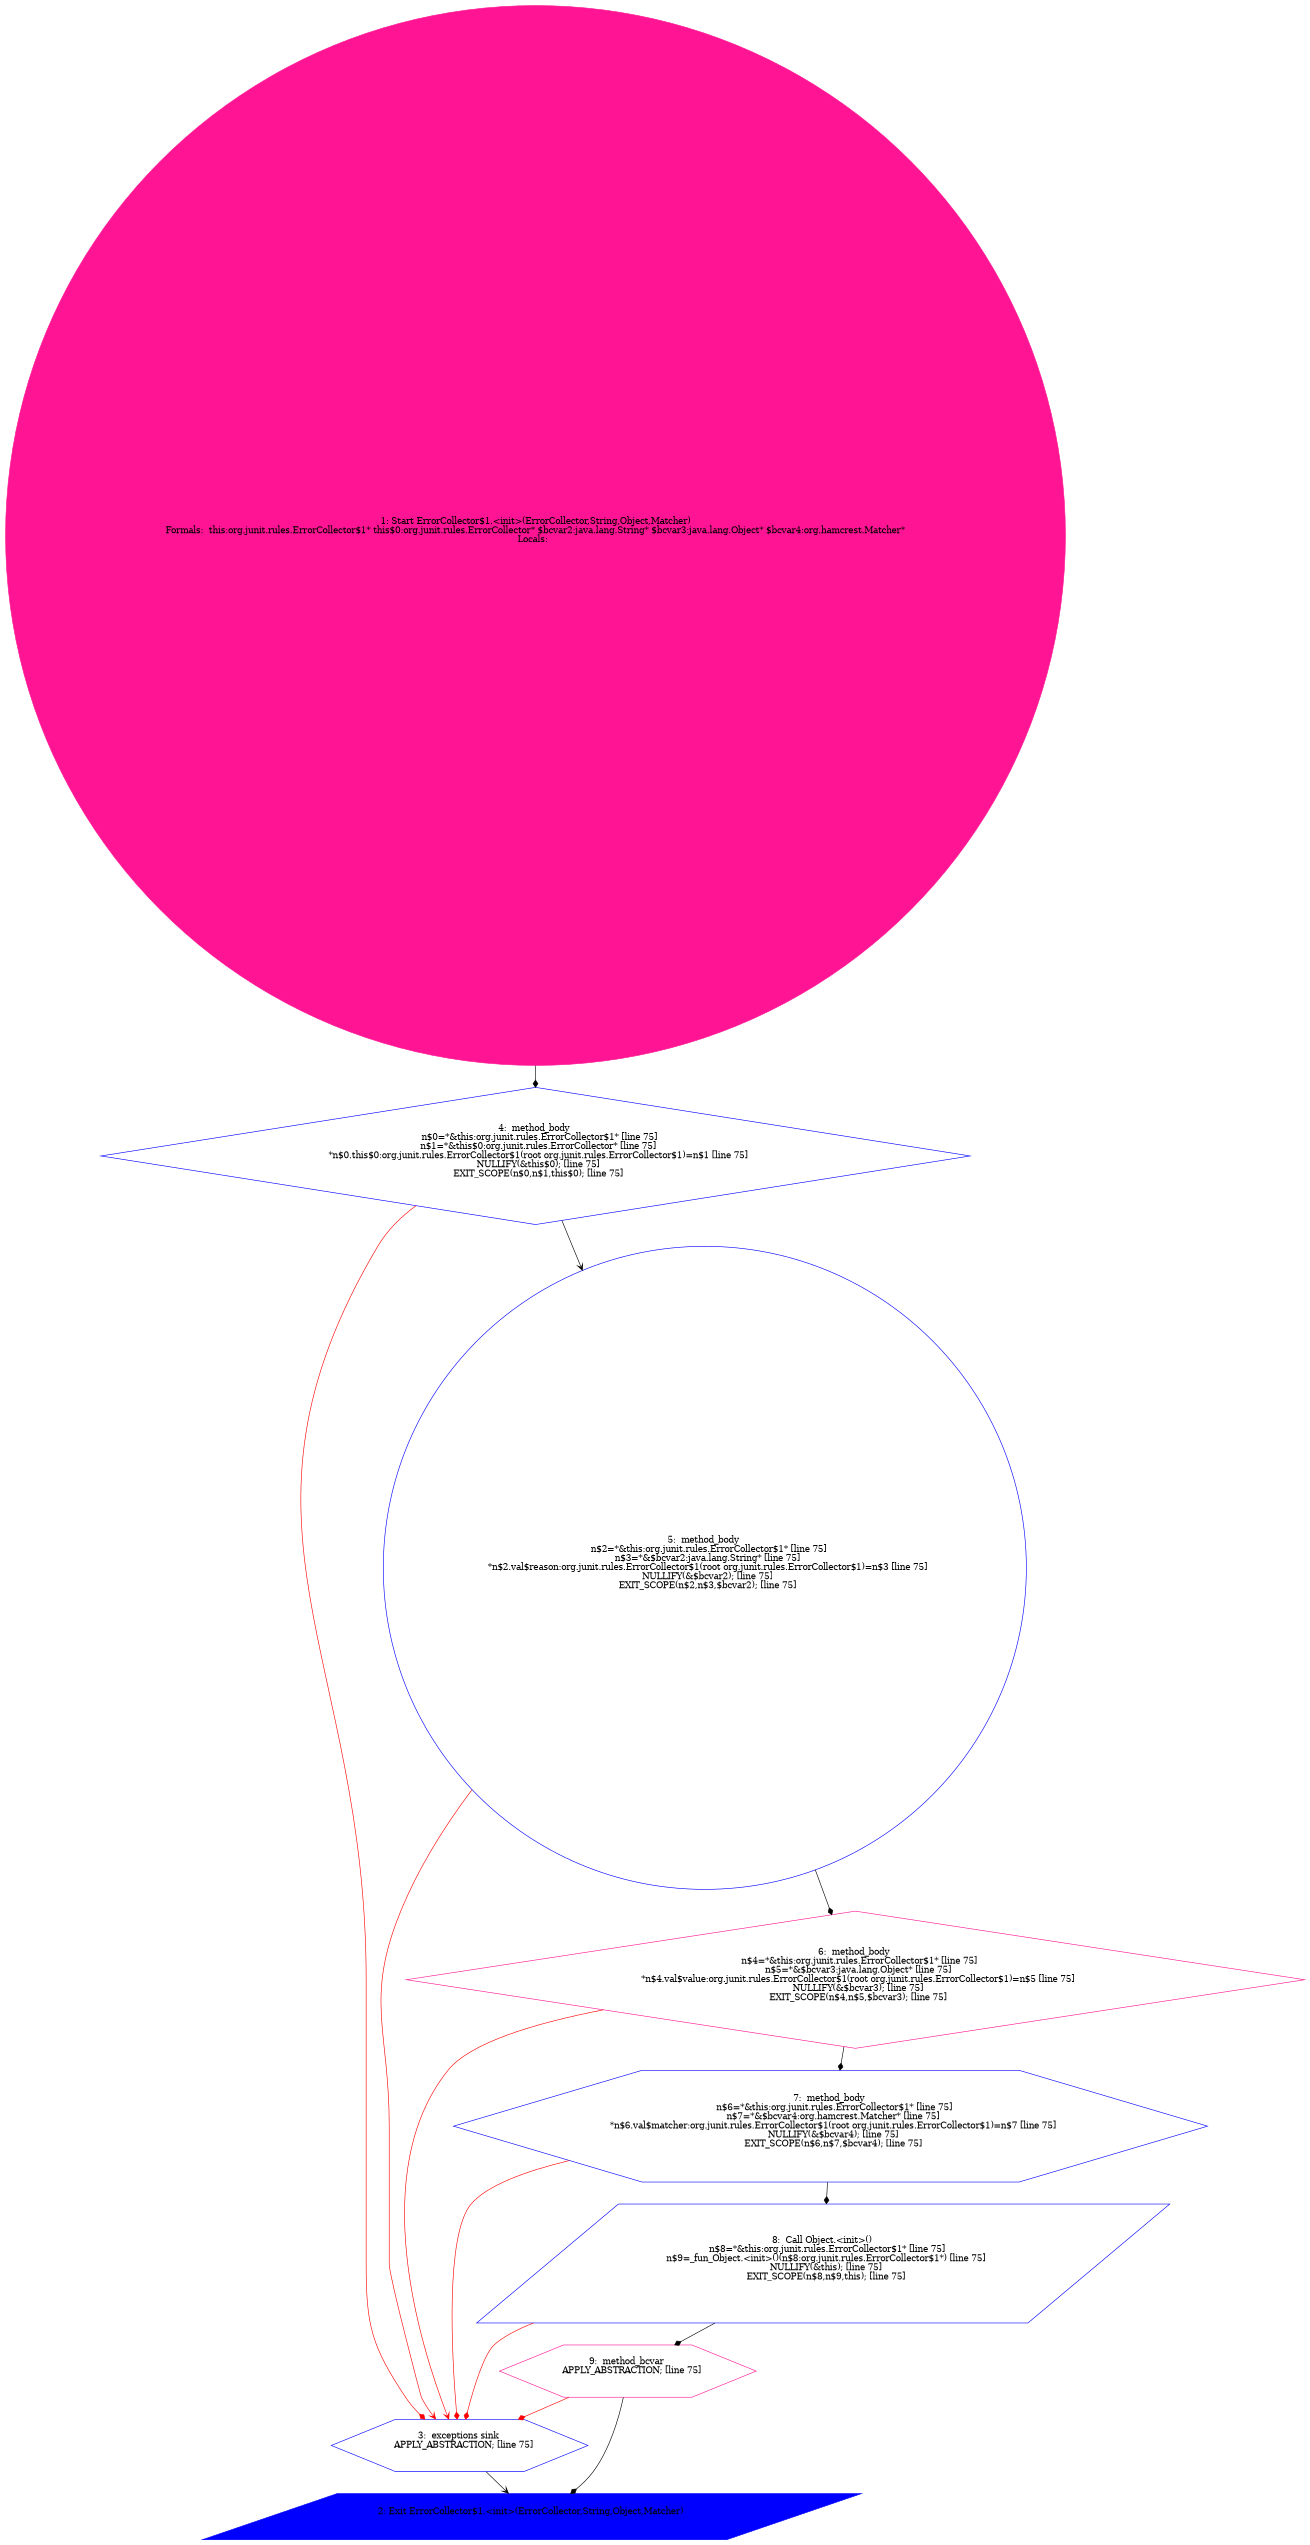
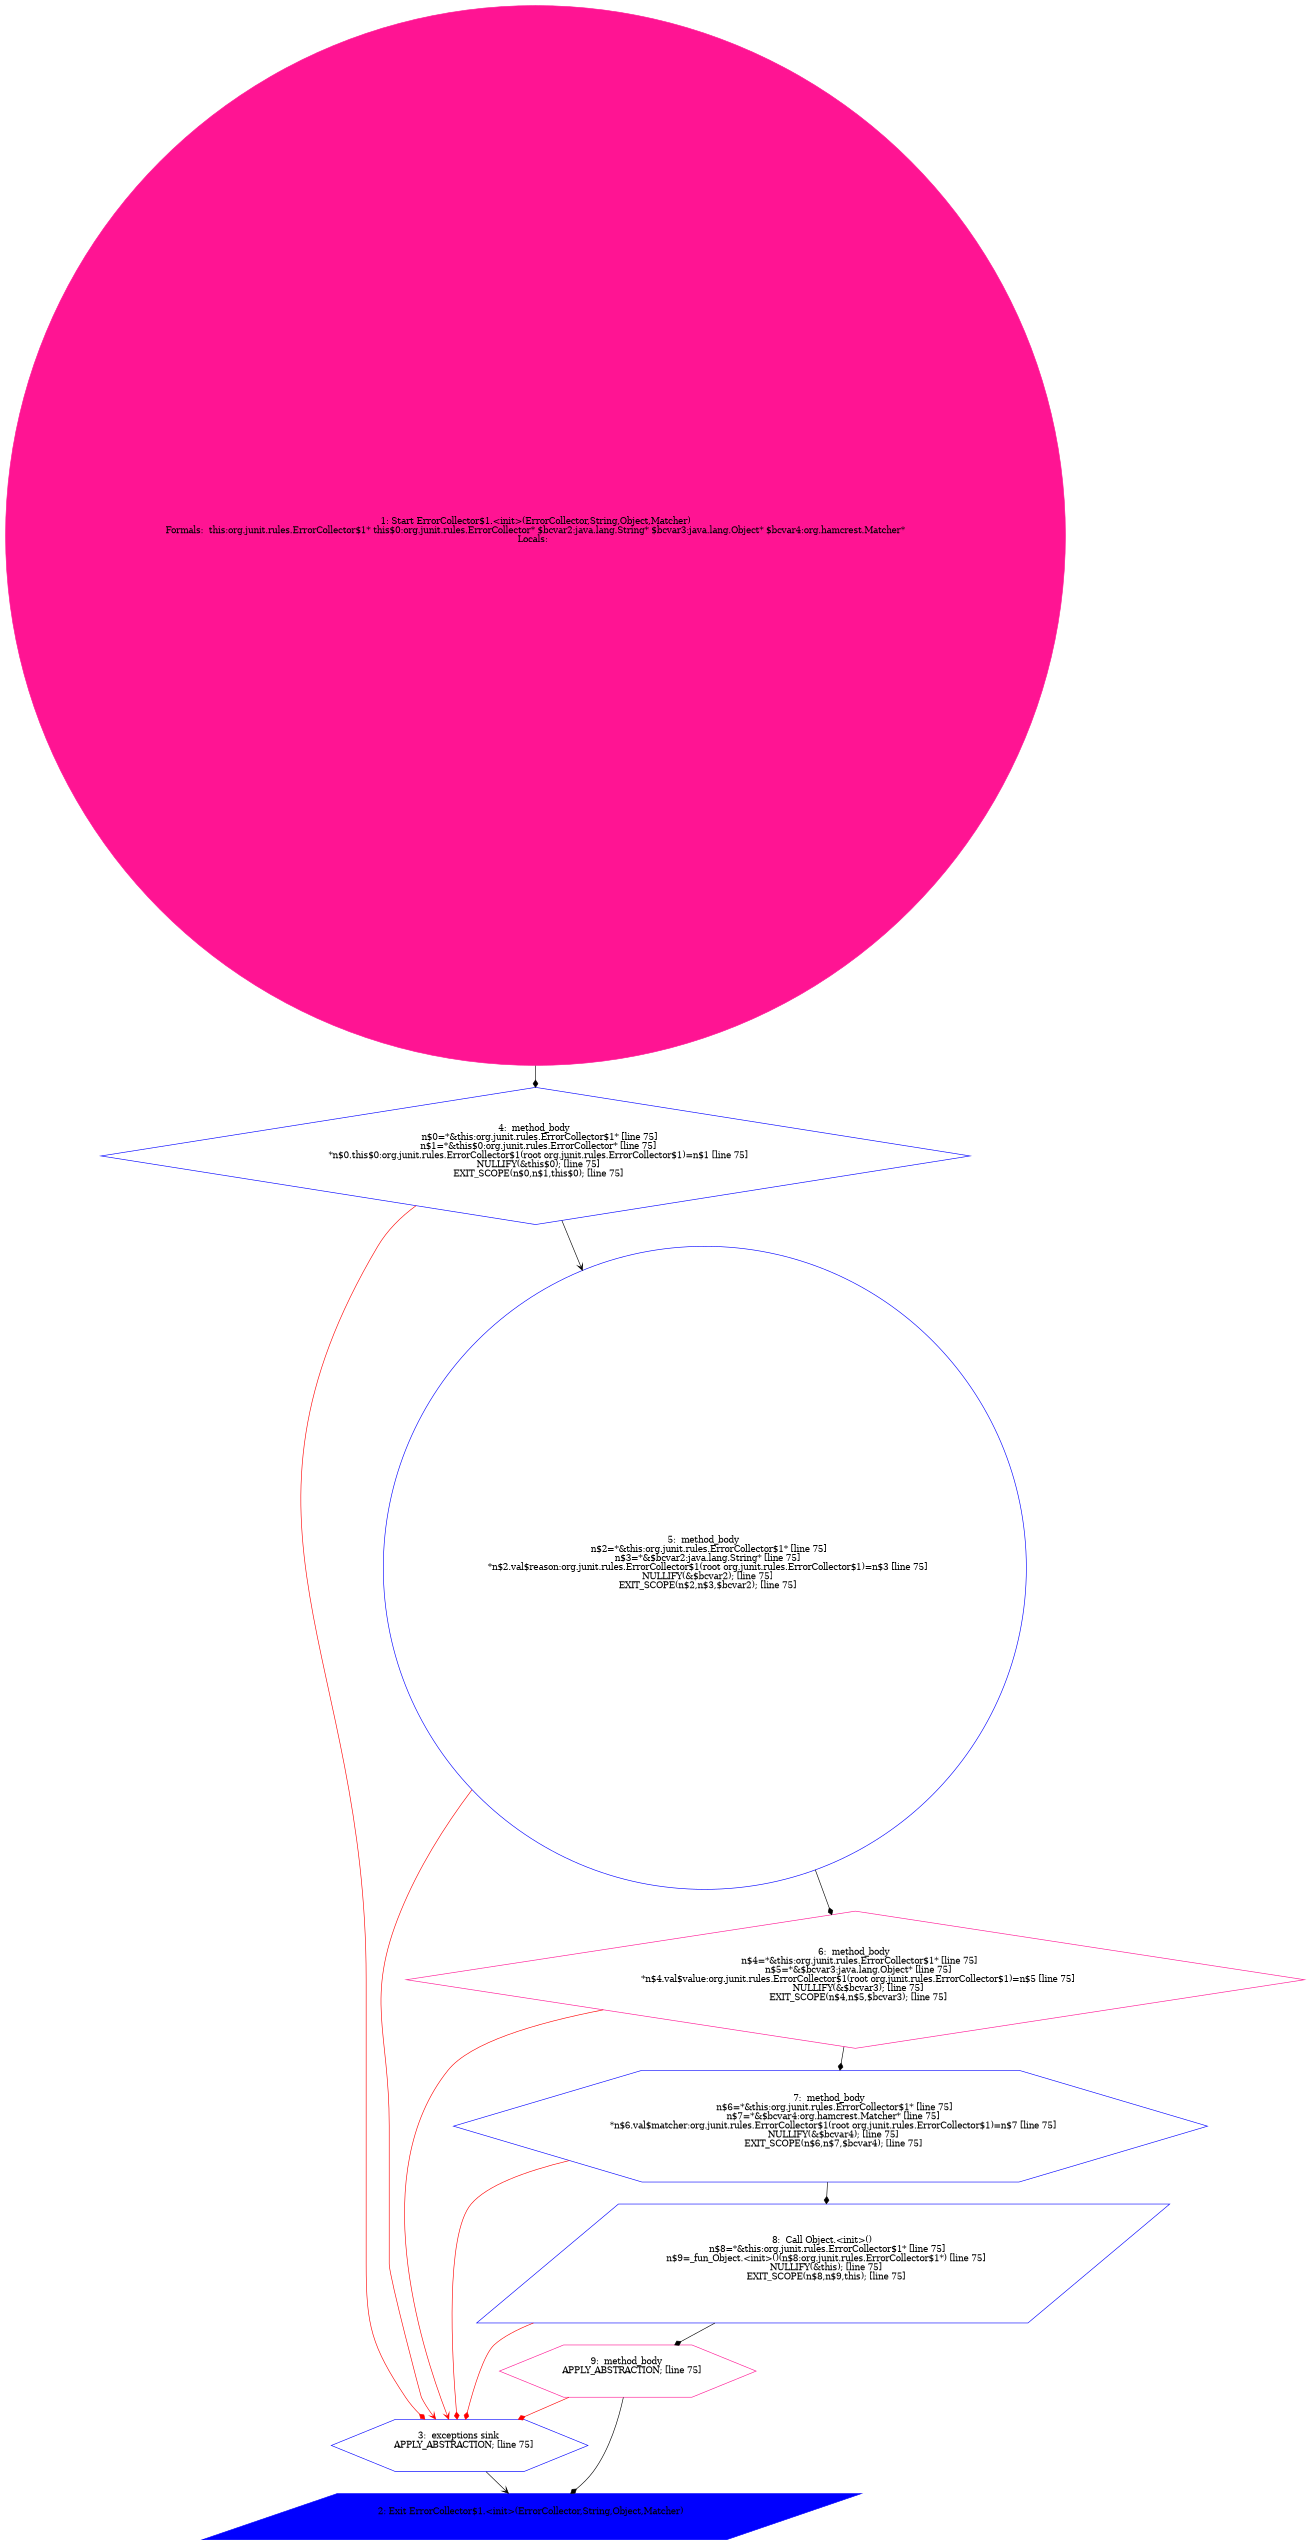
node "9:  method_bcvar APPLY_ABSTRACTION; [line 75]": label "9:  method_bcvar APPLY_ABSTRACTION; [line 75]" -> "9:  method_body APPLY_ABSTRACTION; [line 75]"
